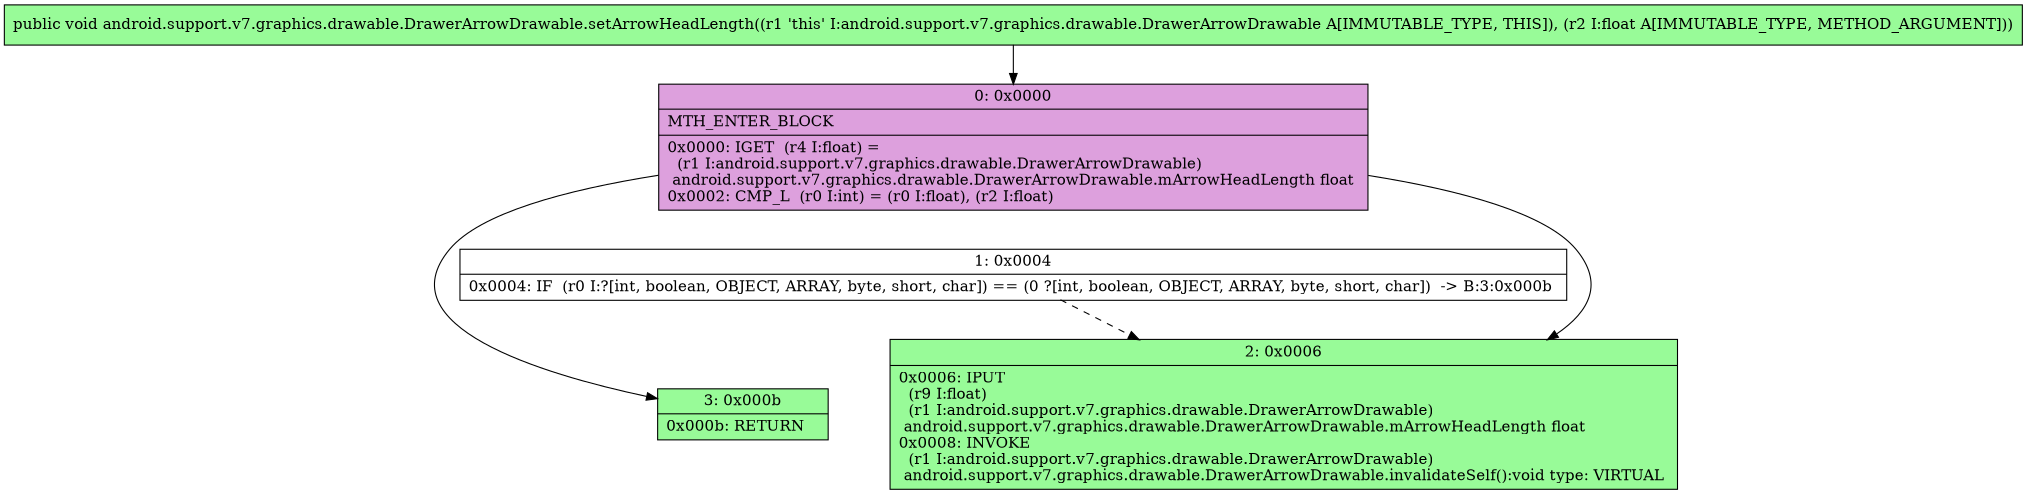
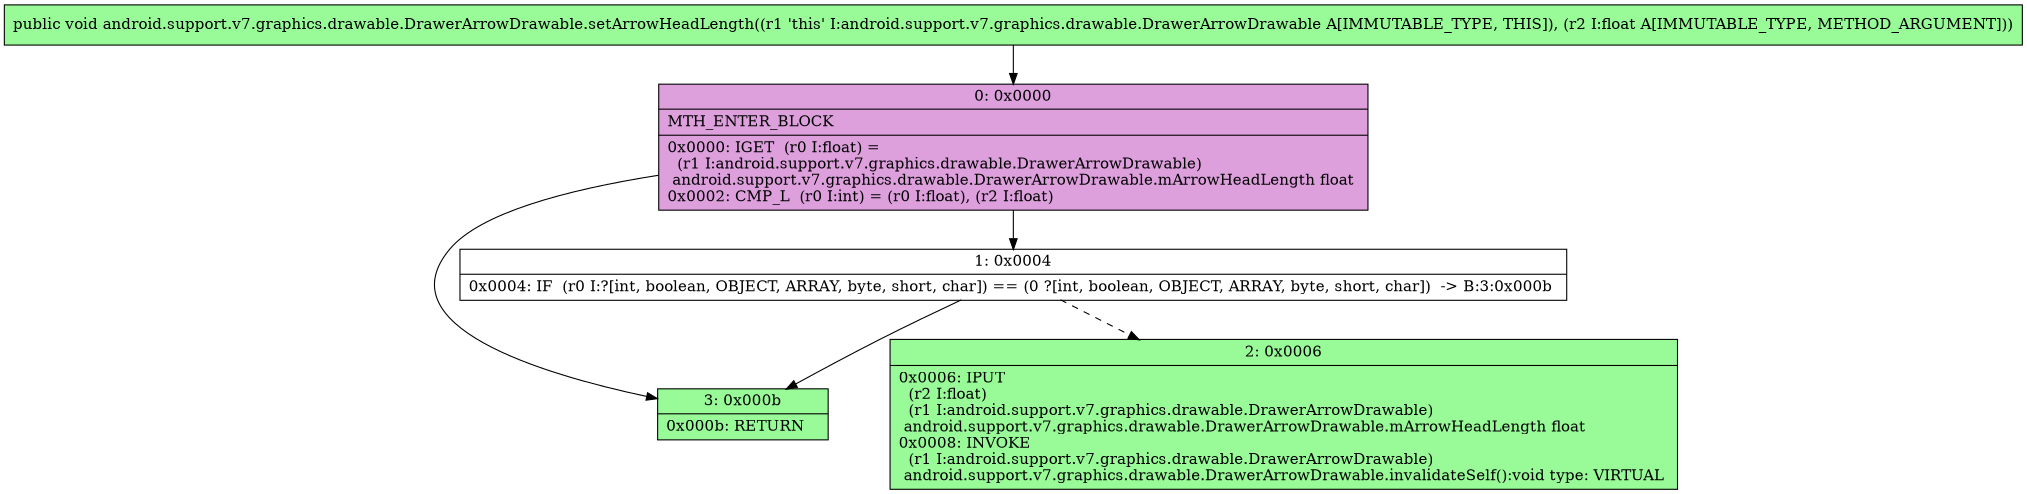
node "0: 0x0000": text "0x0000: IGET  (r4 I:float) =" -> "0x0000: IGET  (r0 I:float) ="
edge "0: 0x0000" -> "2: 0x0006": now "0: 0x0000" -> "1: 0x0004"
edge "1: 0x0004" -> "3: 0x000b": added
node "2: 0x0006": text "(r9 I:float)" -> "(r2 I:float)"
